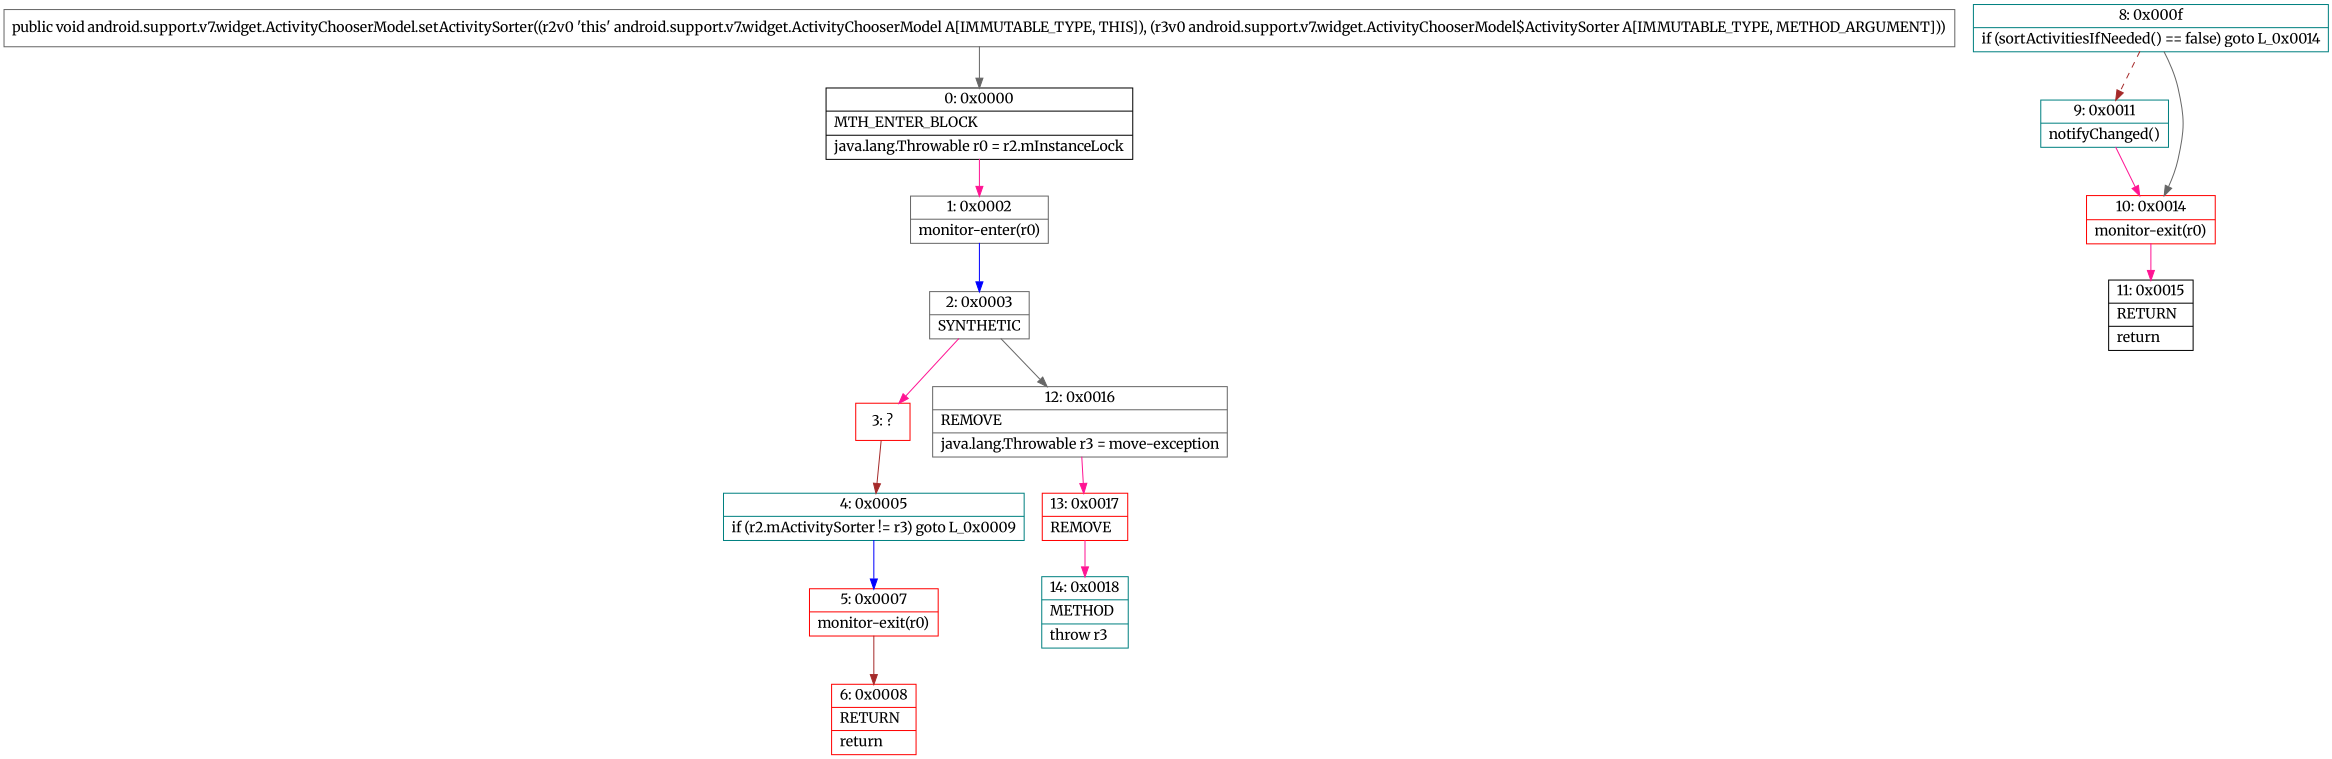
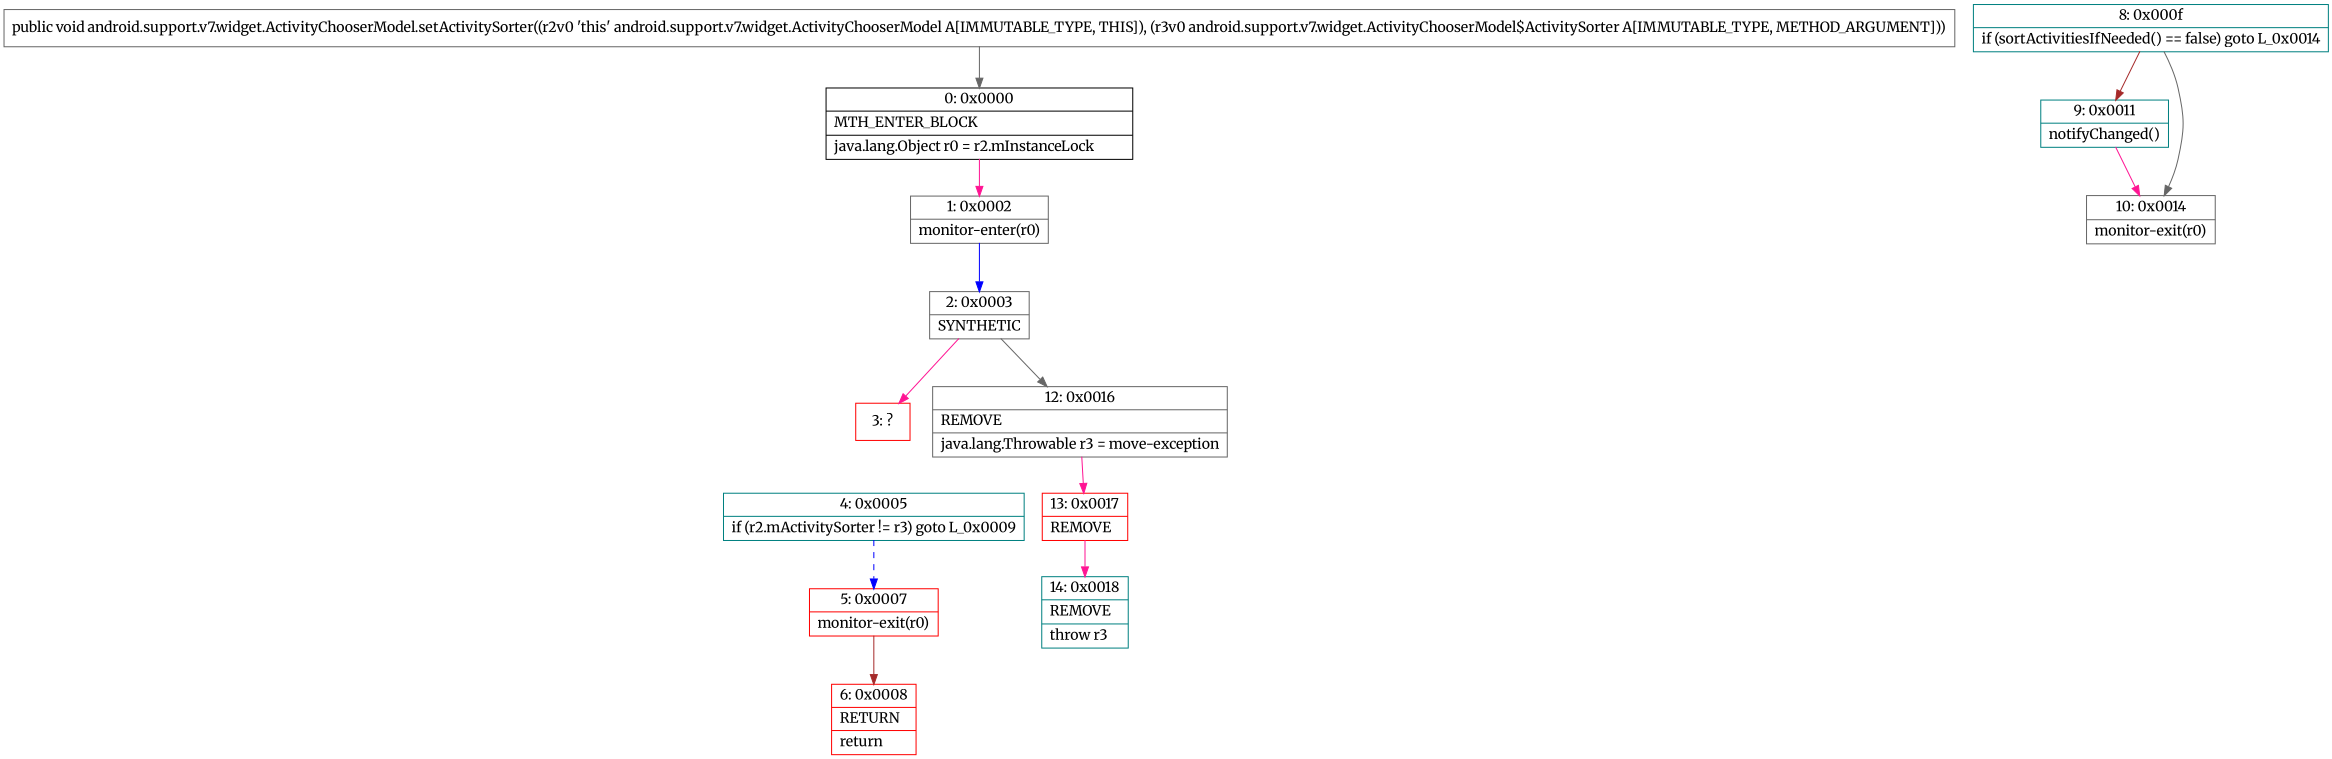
edge "8: 0x000f" -> "9: 0x0011": style dashed -> solid
node "0: 0x0000": text "java.lang.Throwable r0 = r2.mInstanceLock" -> "java.lang.Object r0 = r2.mInstanceLock"
node "10: 0x0014": color red -> gray40
node "11: 0x0015": removed
edge "3: ?" -> "4: 0x0005": removed
edge "4: 0x0005" -> "5: 0x0007": style solid -> dashed
node "14: 0x0018": text "METHOD" -> "REMOVE"
